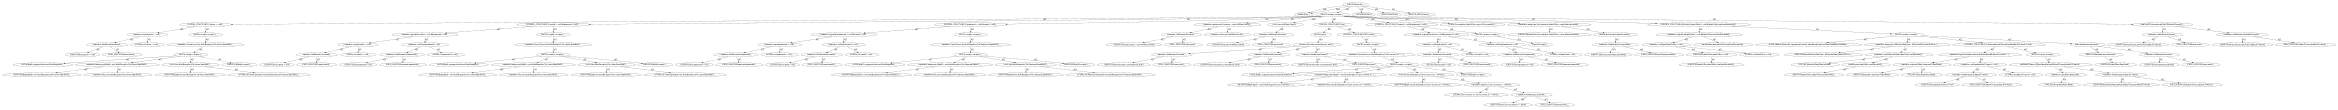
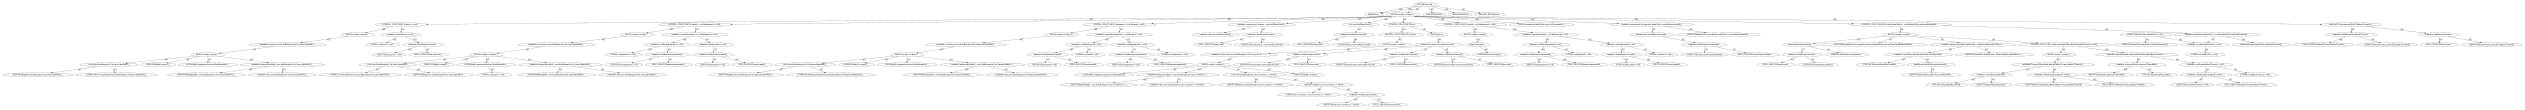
edge "(<operator>.equals,userid == null)" -> "(LITERAL,null,userid == null)": now "(LOCAL,$obj9: org.apache.tools.ant.BuildException)" -> "(LITERAL,null,userid == null)"
edge "(<operator>.notEquals,tasksToRun != null)" -> "(IDENTIFIER,tasksToRun,tasksToRun != null)": reversed
node "(IDENTIFIER,this,this.login())": added
edge "(IDENTIFIER,task,task.execute(rexec))" -> "(IDENTIFIER,task,(RExecRead) task)": now "(<operator>.cast,(RExecRead) task)" -> "(IDENTIFIER,task,(RExecRead) task)"
